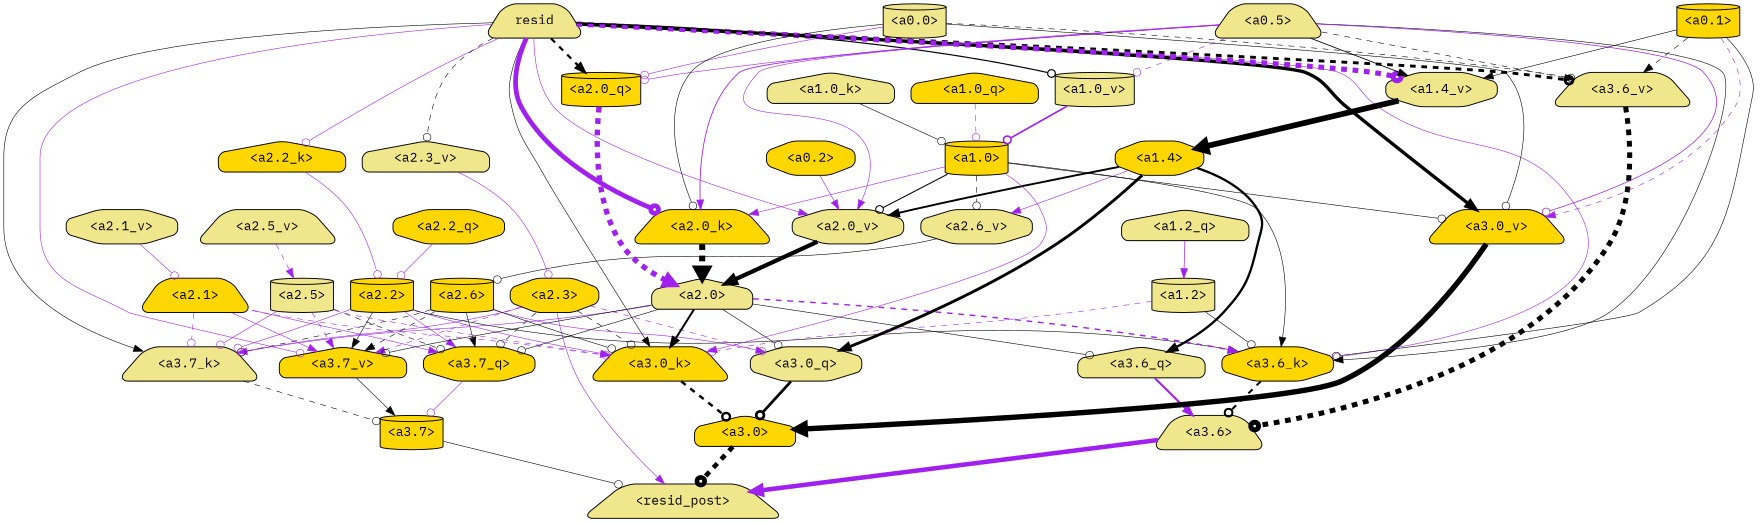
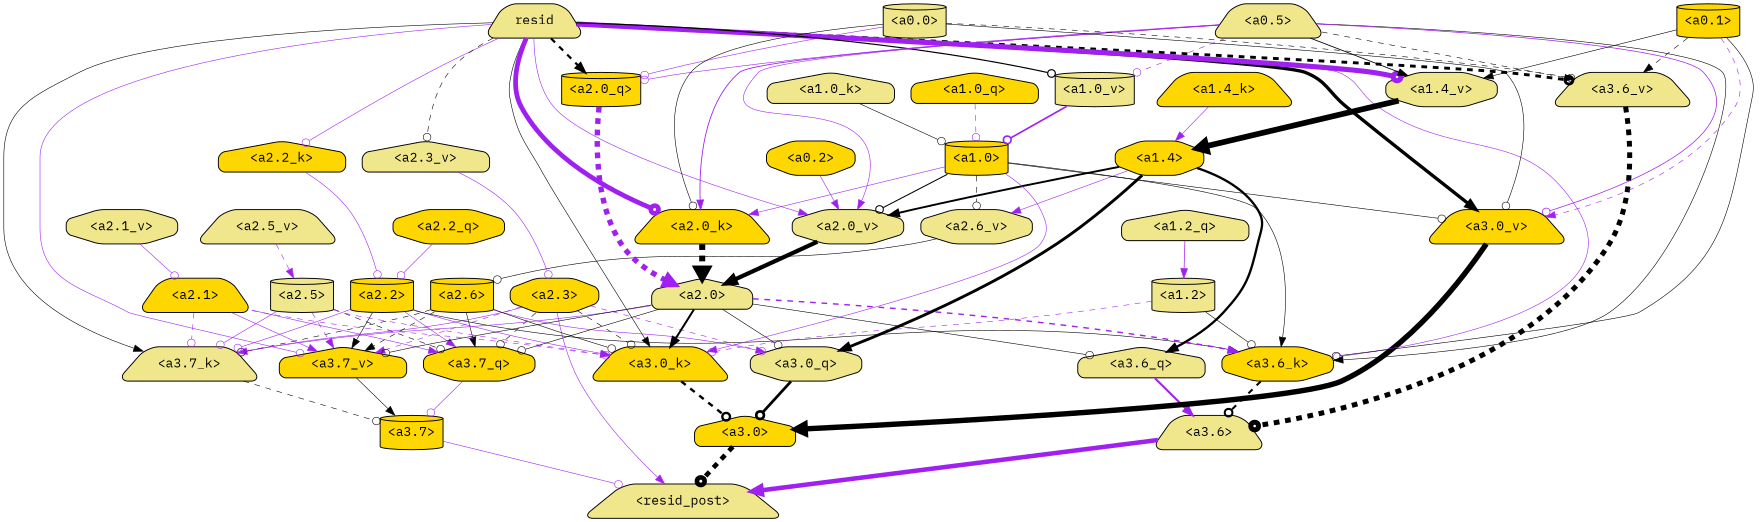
edge "resid" -> "<a1.4_v>": style dashed -> bold
node "<a1.4_k>": added
edge "<a3.7>" -> "<resid_post>": color black -> purple
